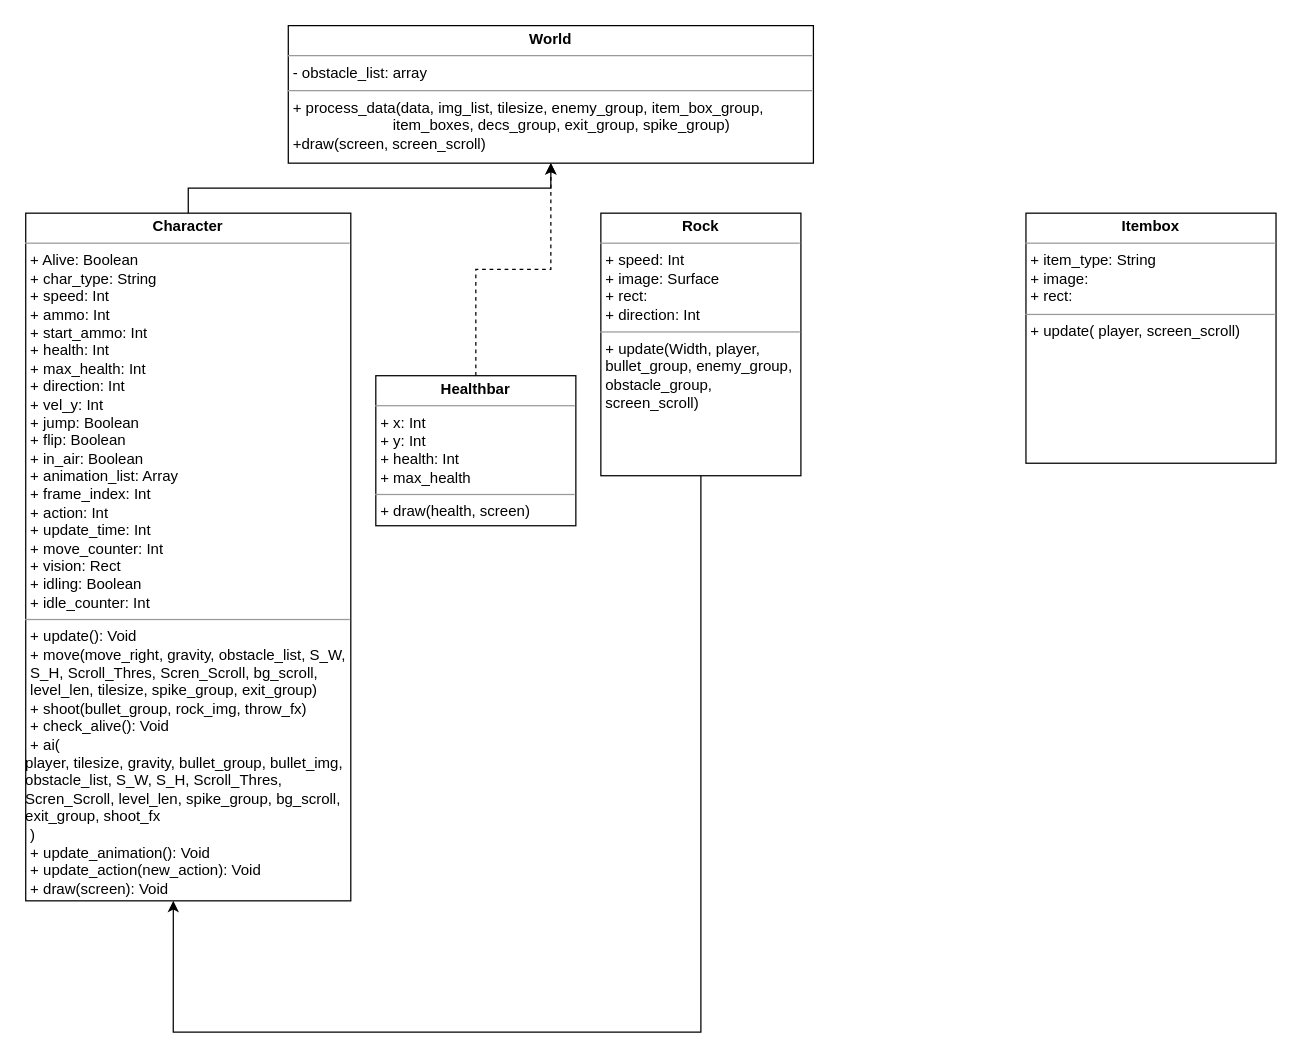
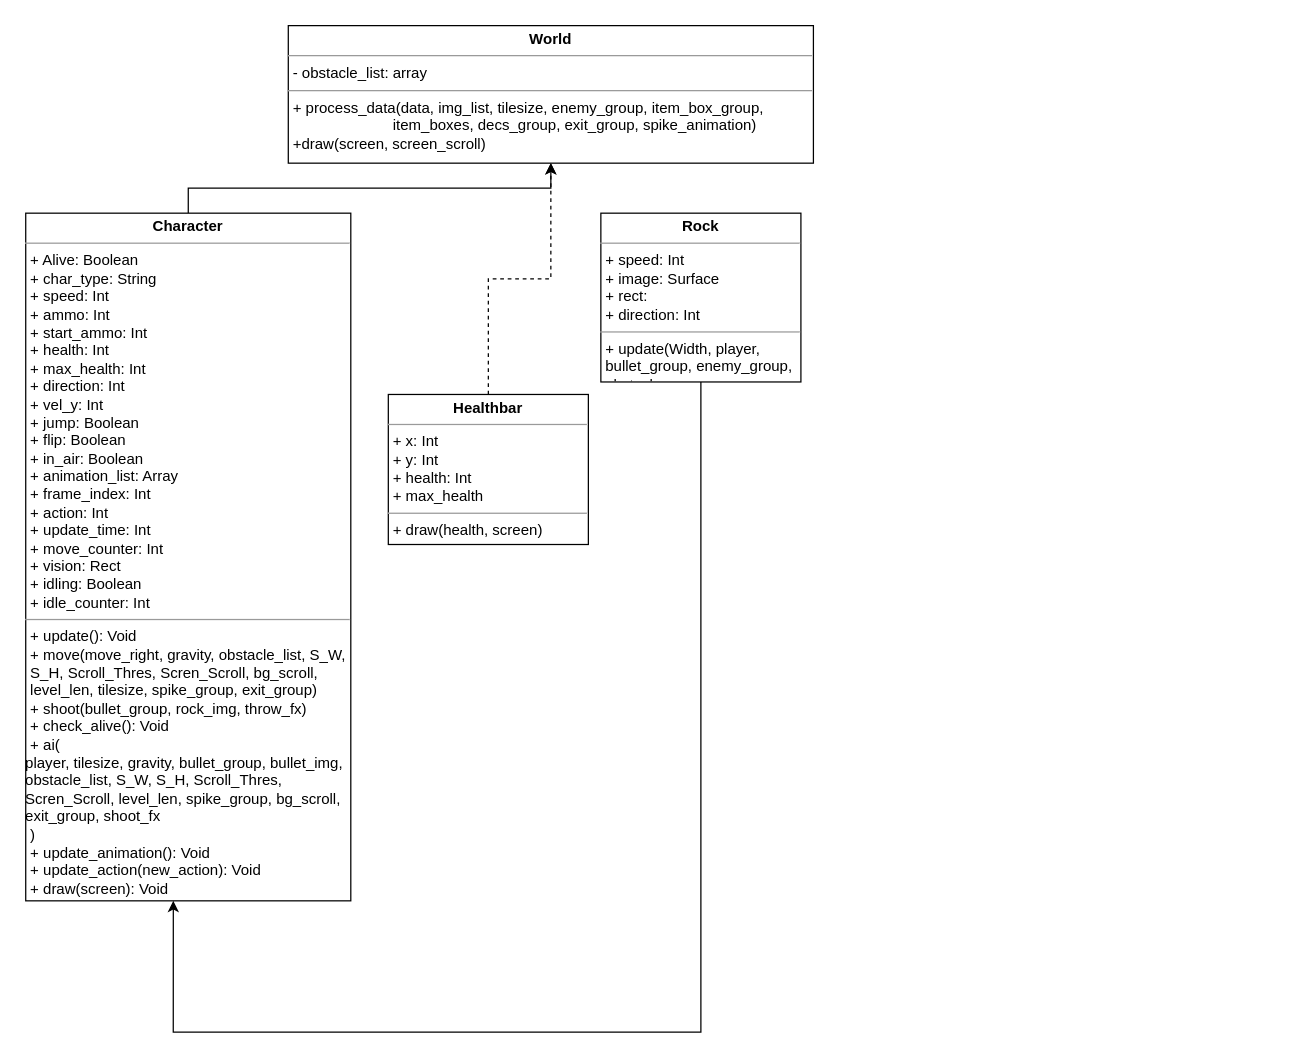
node "World - obstacle_list: array + process_data(data, img_list, tilesize, enemy_group, item_box_group, item_boxes, decs_group, exit_group, spike_group) +draw(screen, screen_scroll)": label "World - obstacle_list: array + process_data(data, img_list, tilesize, enemy_group, item_box_group, item_boxes, decs_group, exit_group, spike_group) +draw(screen, screen_scroll)" -> "World - obstacle_list: array + process_data(data, img_list, tilesize, enemy_group, item_box_group, item_boxes, decs_group, exit_group, spike_animation) +draw(screen, screen_scroll)"
node "Itembox + item_type: String + image: + rect: + update( player, screen_scroll)": removed
node "Rock + speed: Int + image: Surface + rect: + direction: Int + update(Width, player, bullet_group, enemy_group, obstacle_group, screen_scroll)": size 200x263 -> 200x169
node "Healthbar + x: Int + y: Int + health: Int + max_health + draw(health, screen)": moved (476, 451) -> (488, 469)
